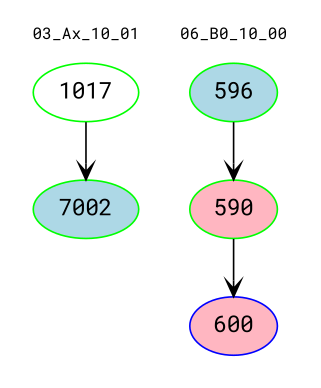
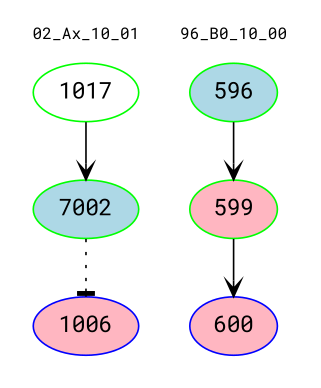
cluster "03_Ax_10_01": label "03_Ax_10_01" -> "02_Ax_10_01"
cluster "06_B0_10_00": label "06_B0_10_00" -> "96_B0_10_00"
node "590": label "590" -> "599"
node "1006": added
